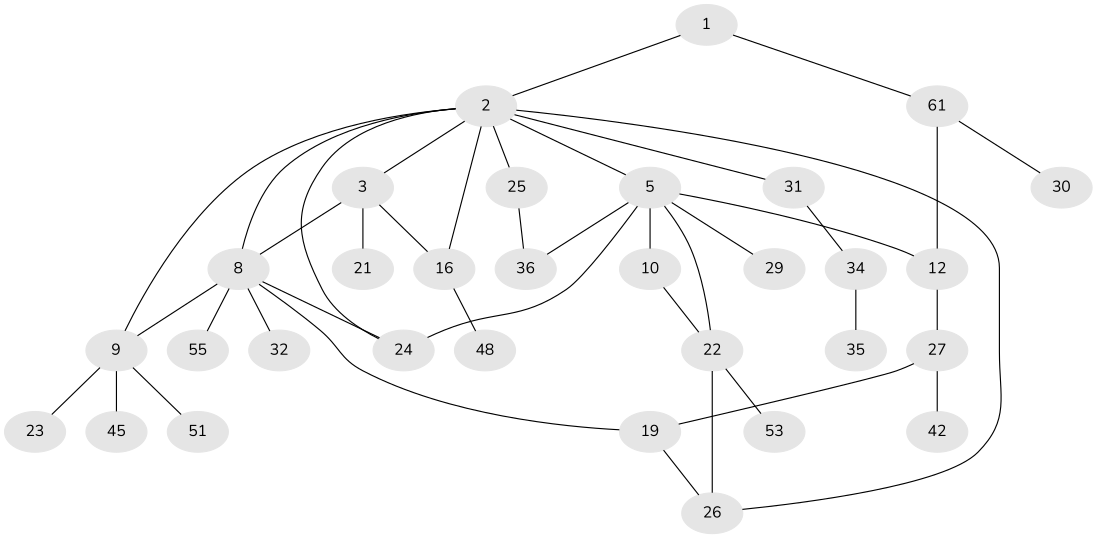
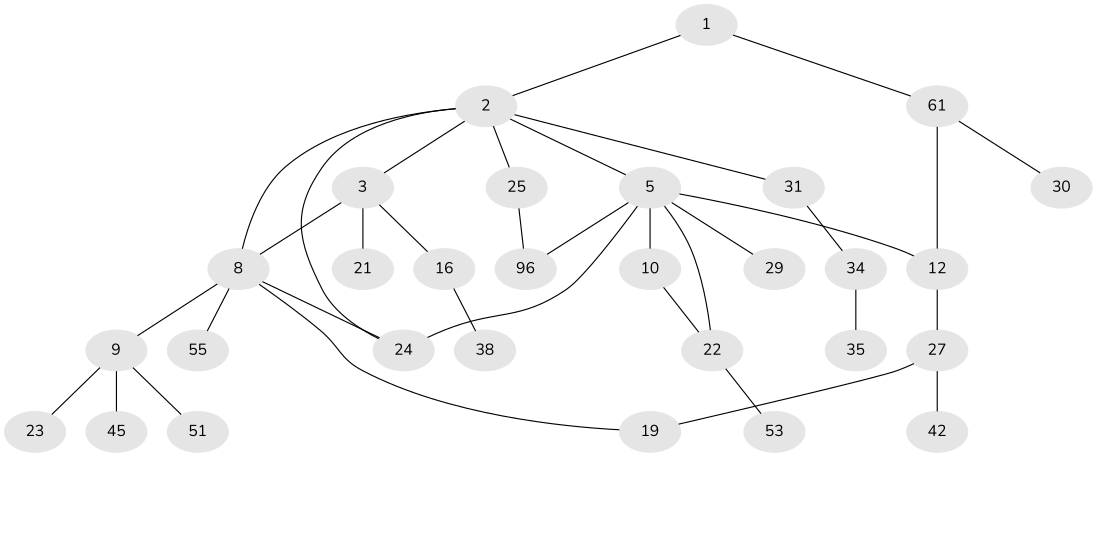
edge "2" -- "9": removed
edge "2" -- "16": removed
node "36": label "36" -> "96"
node "32": removed
node "48": label "48" -> "38"
node "26": removed
